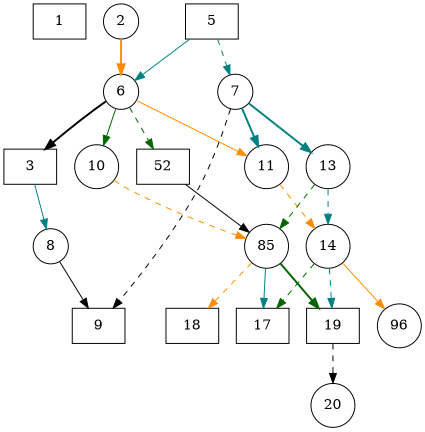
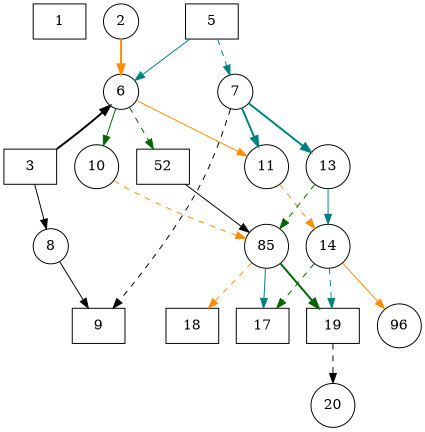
edge "6" -> "3": reversed
edge "3" -> "8": color teal -> black
edge "13" -> "14": style dashed -> solid
